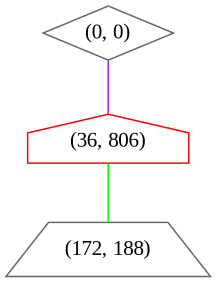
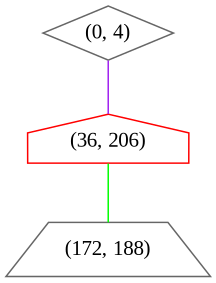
node "(0, 0)": label "(0, 0)" -> "(0, 4)"
node "(36, 806)": label "(36, 806)" -> "(36, 206)"
